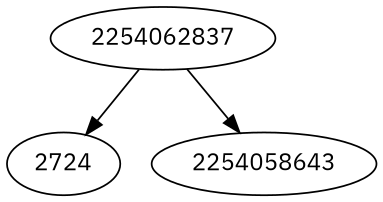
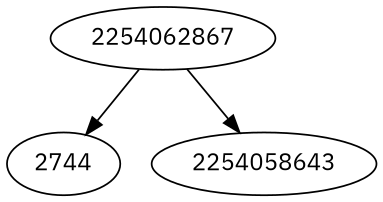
node "2254062837": label "2254062837" -> "2254062867"
node "2724": label "2724" -> "2744"
